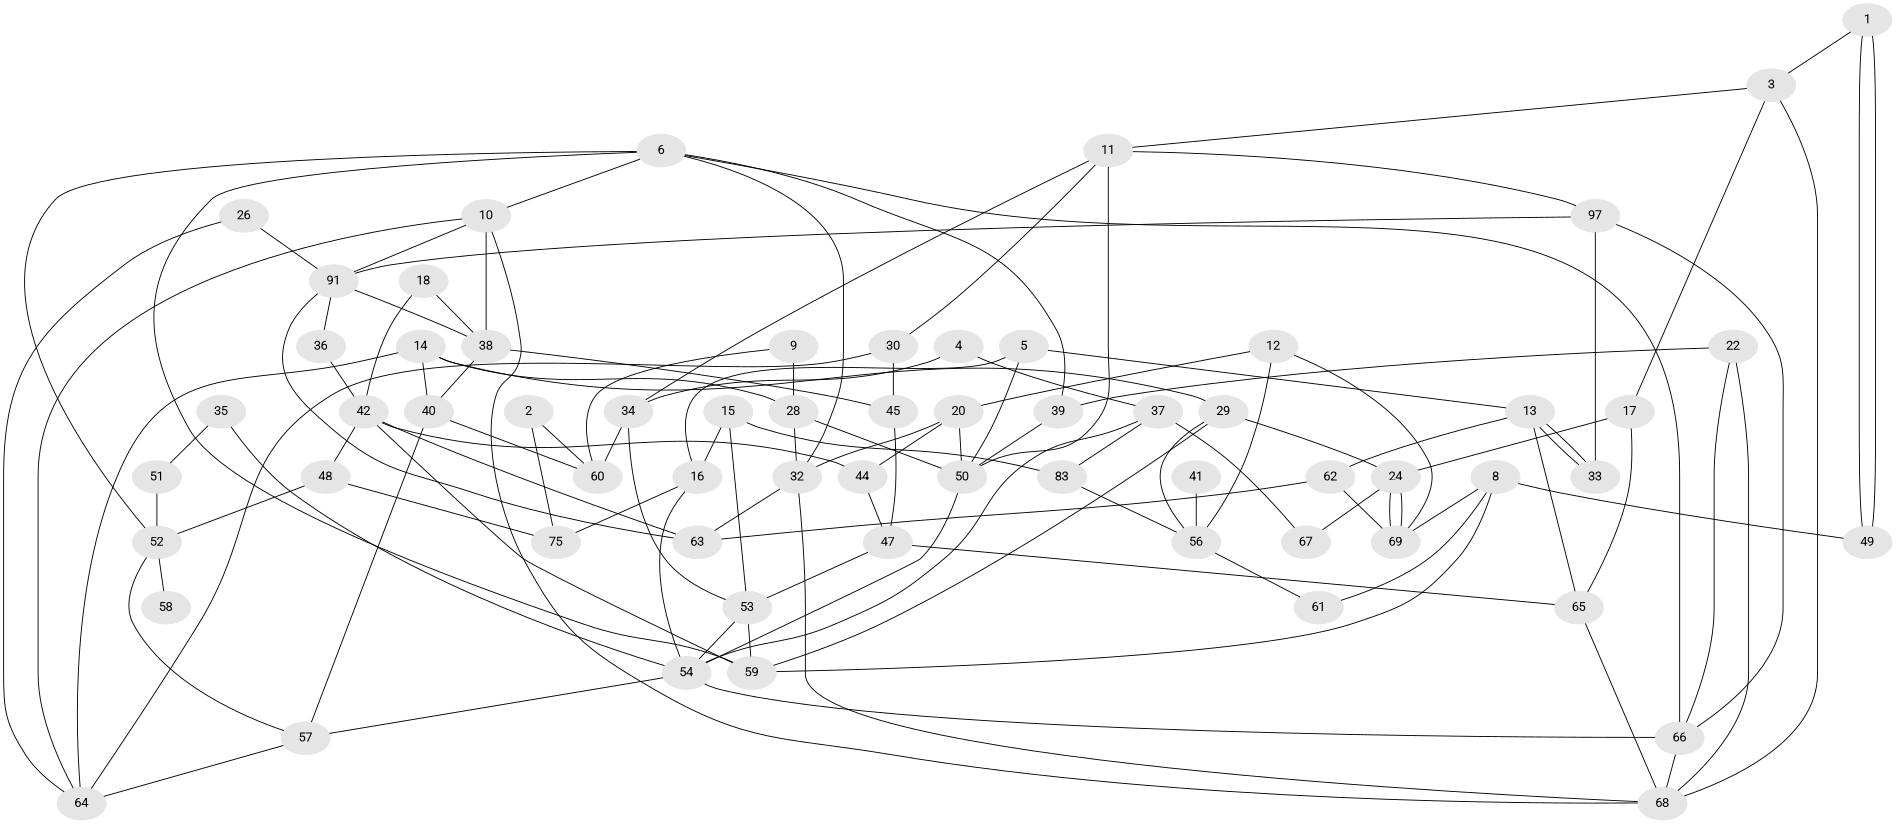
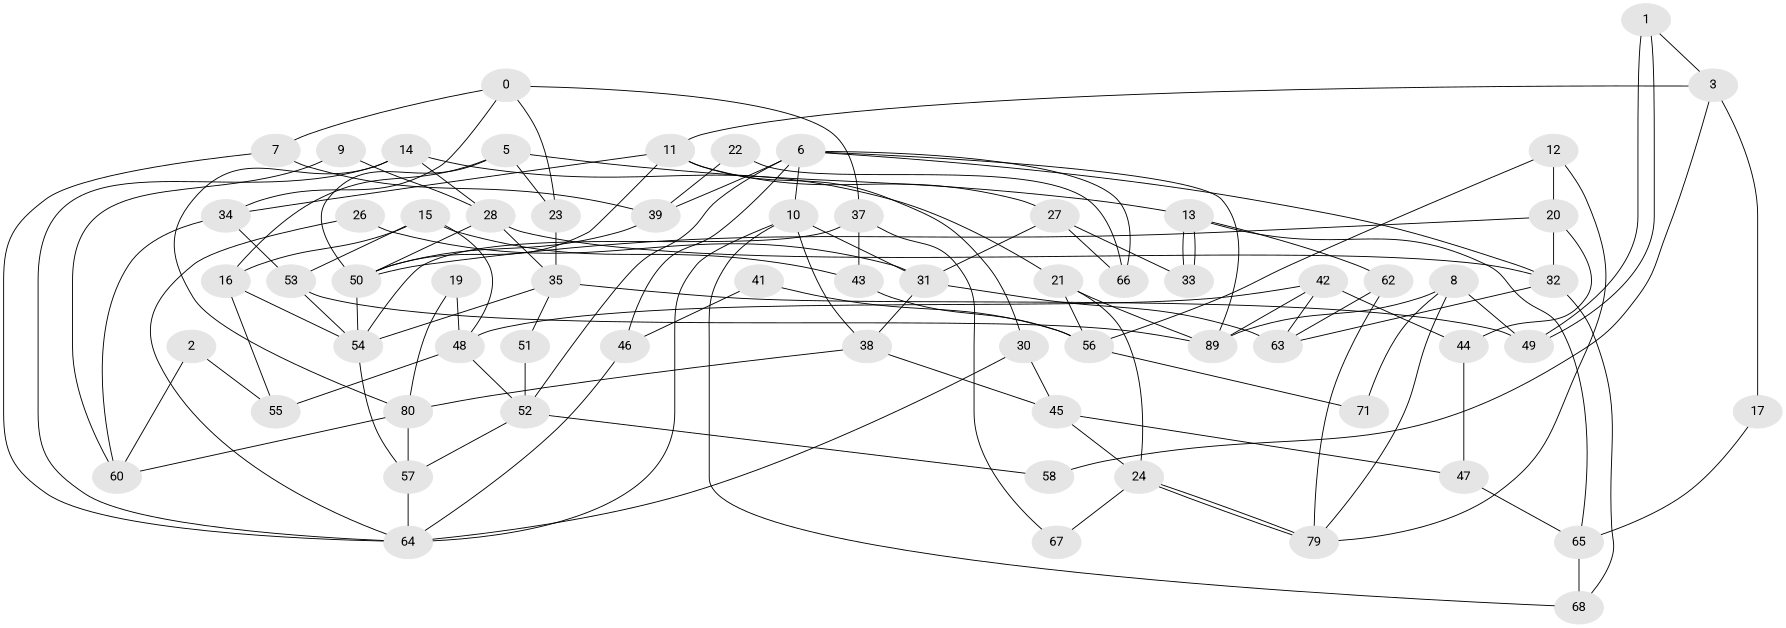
node "7": added
node "23": added
node "97": label "97" -> "27"
edge "28" -- "35": added
edge "15" -- "48": added
node "91": label "91" -> "31"
node "18": removed
node "19": added
edge "35" -- "49": added
node "36": removed
node "46": added
node "4": label "4" -> "0"
node "40": label "40" -> "80"
node "29": label "29" -> "21"
edge "17" -- "24": now "45" -- "24"
node "83": label "83" -> "43"
edge "3" -- "68": now "3" -- "58"
node "75": label "75" -> "55"
node "69": label "69" -> "79"
edge "47" -- "53": removed
edge "22" -- "68": removed
node "61": label "61" -> "71"
node "59": label "59" -> "89"
edge "54" -- "66": removed
edge "66" -- "68": removed
